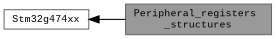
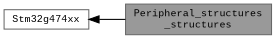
node "Peripheral_registers _structures": label "Peripheral_registers _structures" -> "Peripheral_structures _structures"
